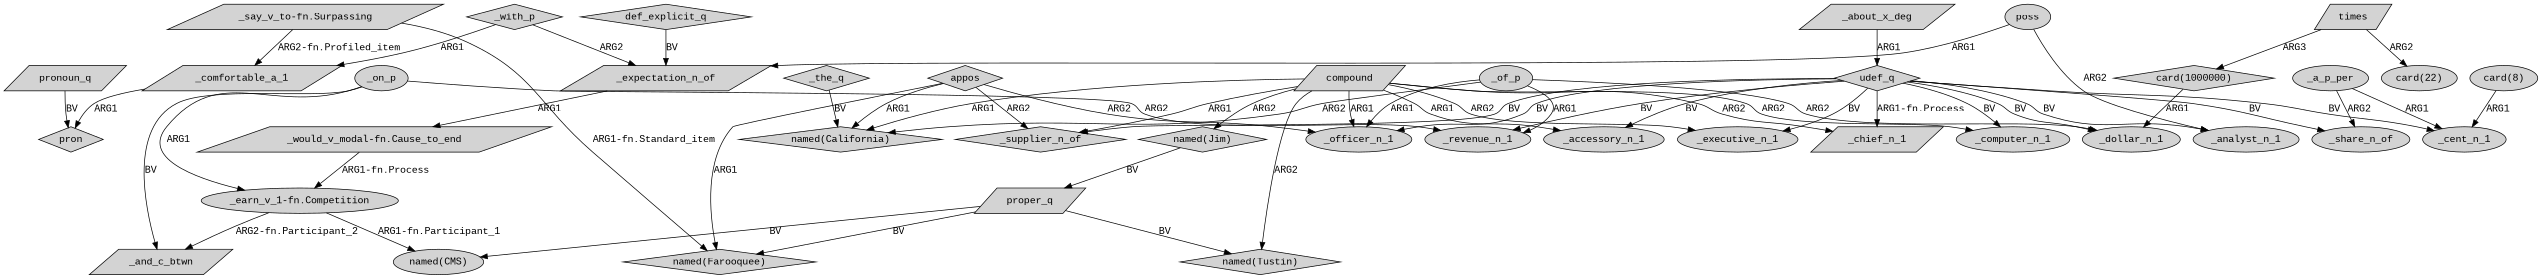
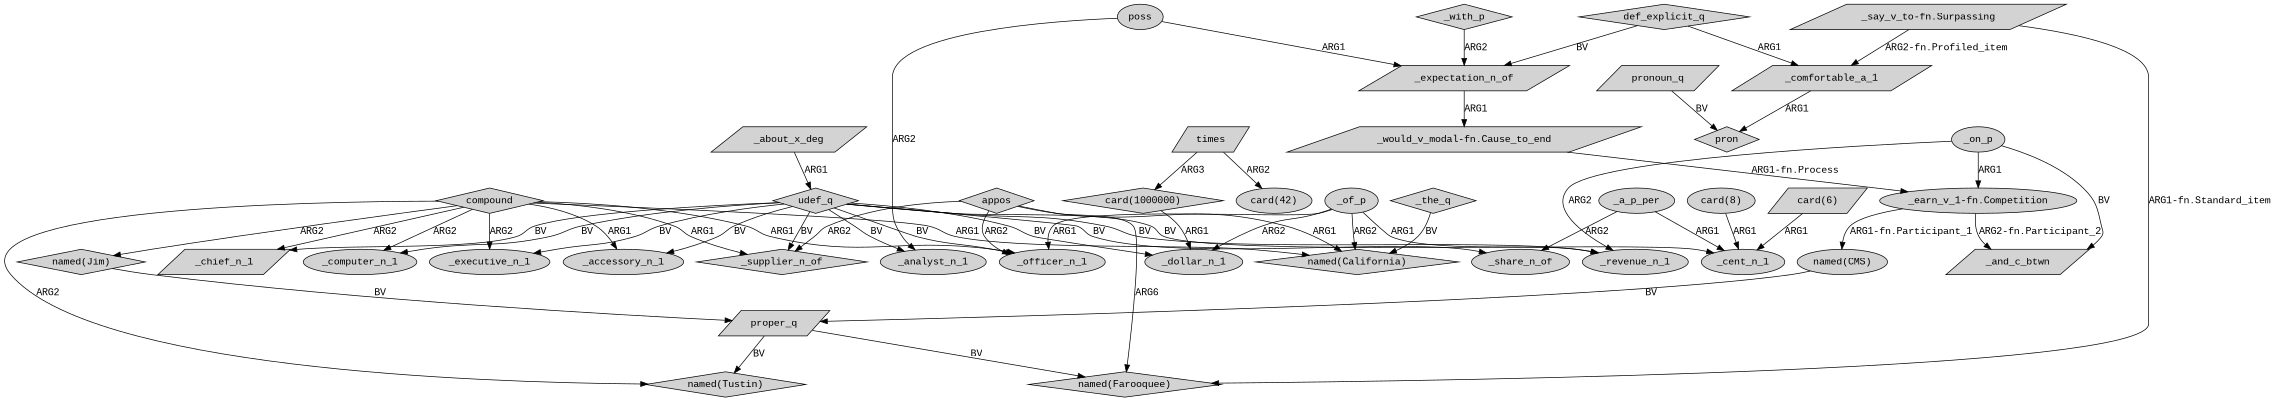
edge "_with_p" -> "_comfortable_a_1": now "def_explicit_q" -> "_comfortable_a_1"
node "compound": shape parallelogram -> diamond
node "card(22)": label "card(22)" -> "card(42)"
edge "udef_q" -> "_chief_n_1": label "ARG1-fn.Process" -> "BV"
edge "appos" -> "named(Farooquee)": label "ARG1" -> "ARG6"
node "card(6)": added
edge "proper_q" -> "named(CMS)": reversed
